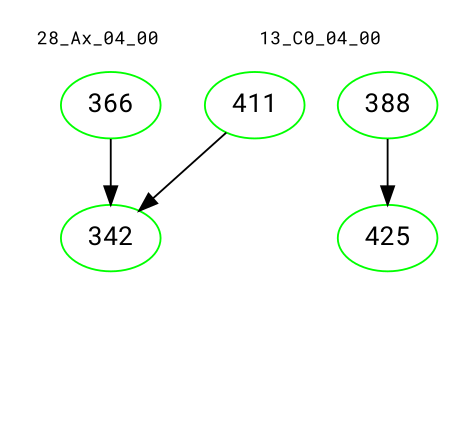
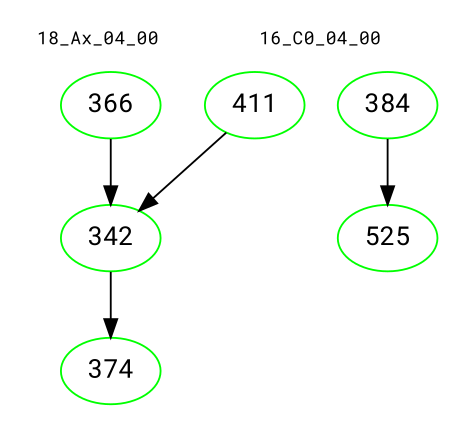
cluster "28_Ax_04_00": label "28_Ax_04_00" -> "18_Ax_04_00"
cluster "13_C0_04_00": label "13_C0_04_00" -> "16_C0_04_00"
node "388": label "388" -> "384"
node "425": label "425" -> "525"
node "374": added
